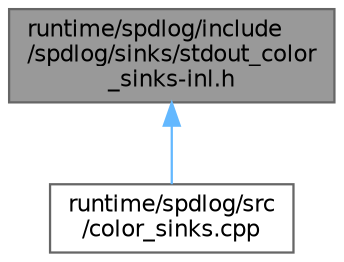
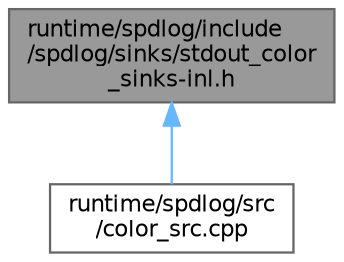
node "runtime/spdlog/src /color_sinks.cpp": label "runtime/spdlog/src /color_sinks.cpp" -> "runtime/spdlog/src /color_src.cpp"
